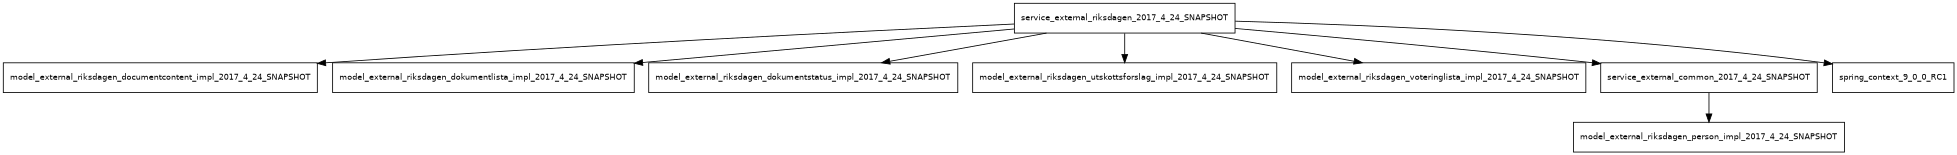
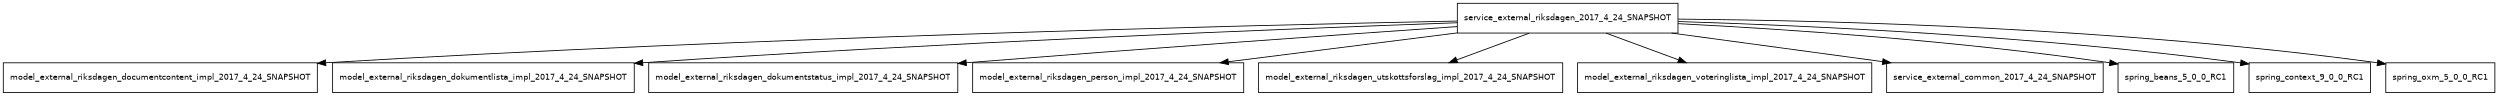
node "spring_beans_5_0_0_RC1": added
node "spring_oxm_5_0_0_RC1": added
edge "service_external_common_2017_4_24_SNAPSHOT" -> "model_external_riksdagen_person_impl_2017_4_24_SNAPSHOT": now "service_external_riksdagen_2017_4_24_SNAPSHOT" -> "model_external_riksdagen_person_impl_2017_4_24_SNAPSHOT"
